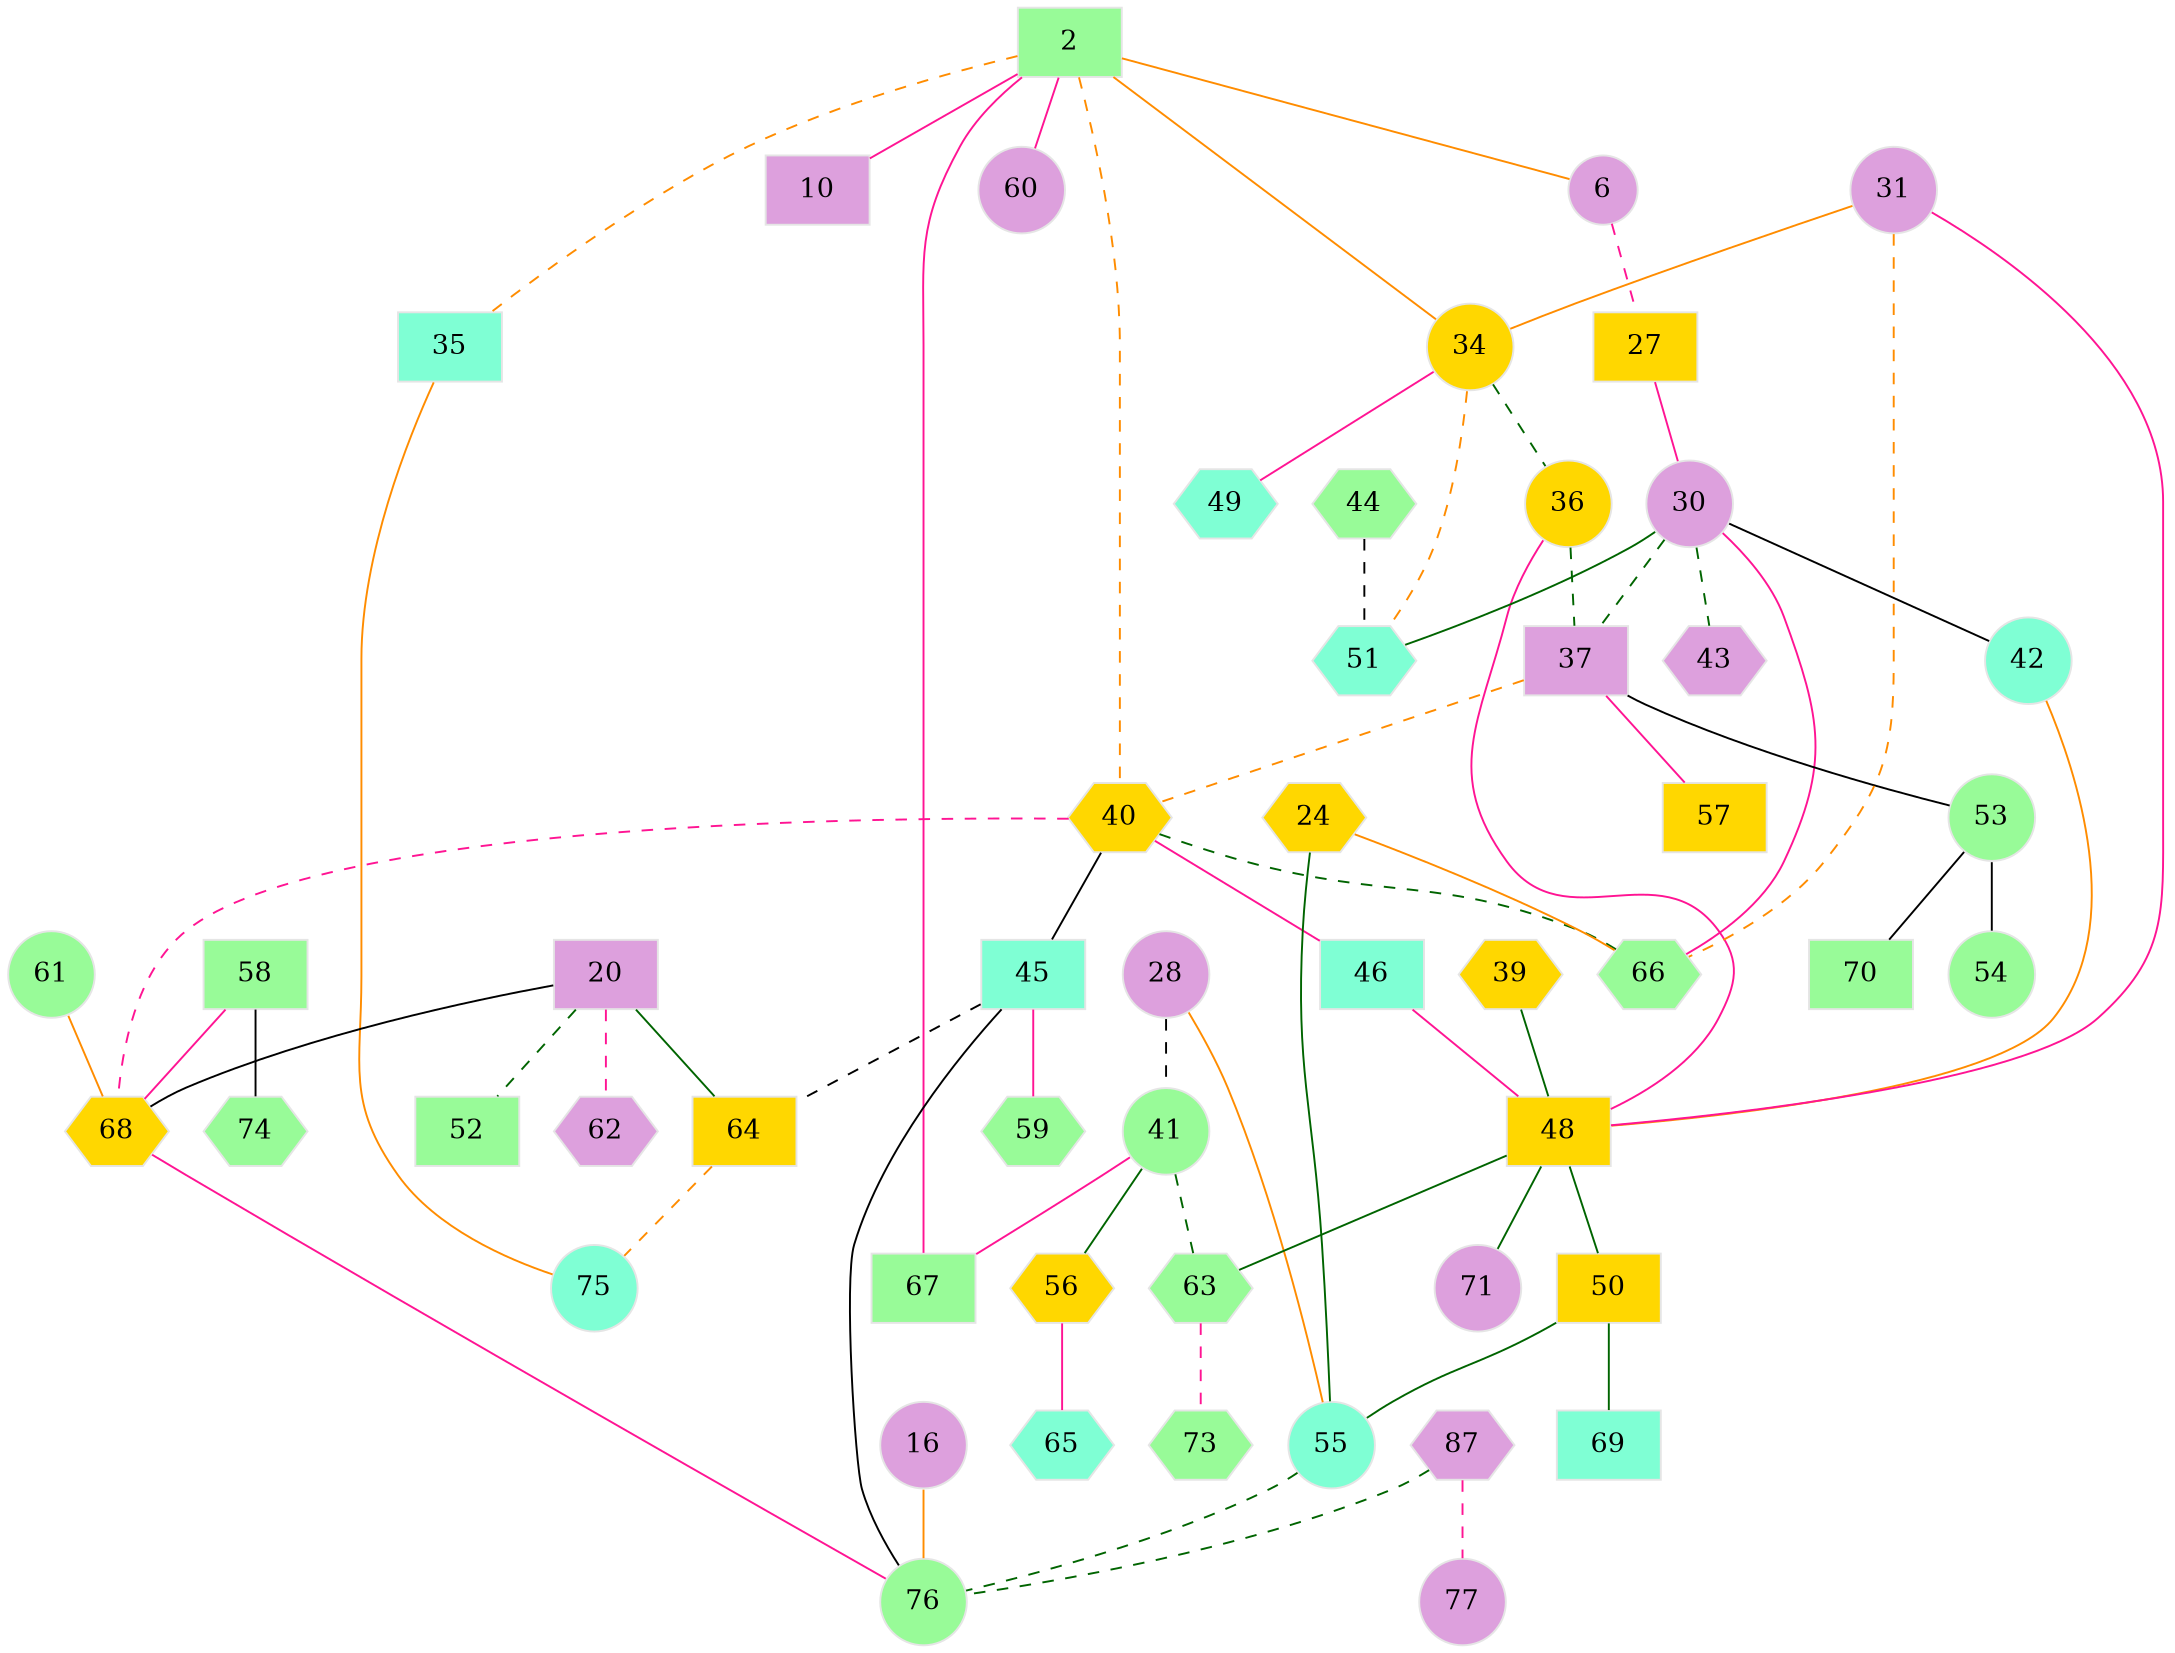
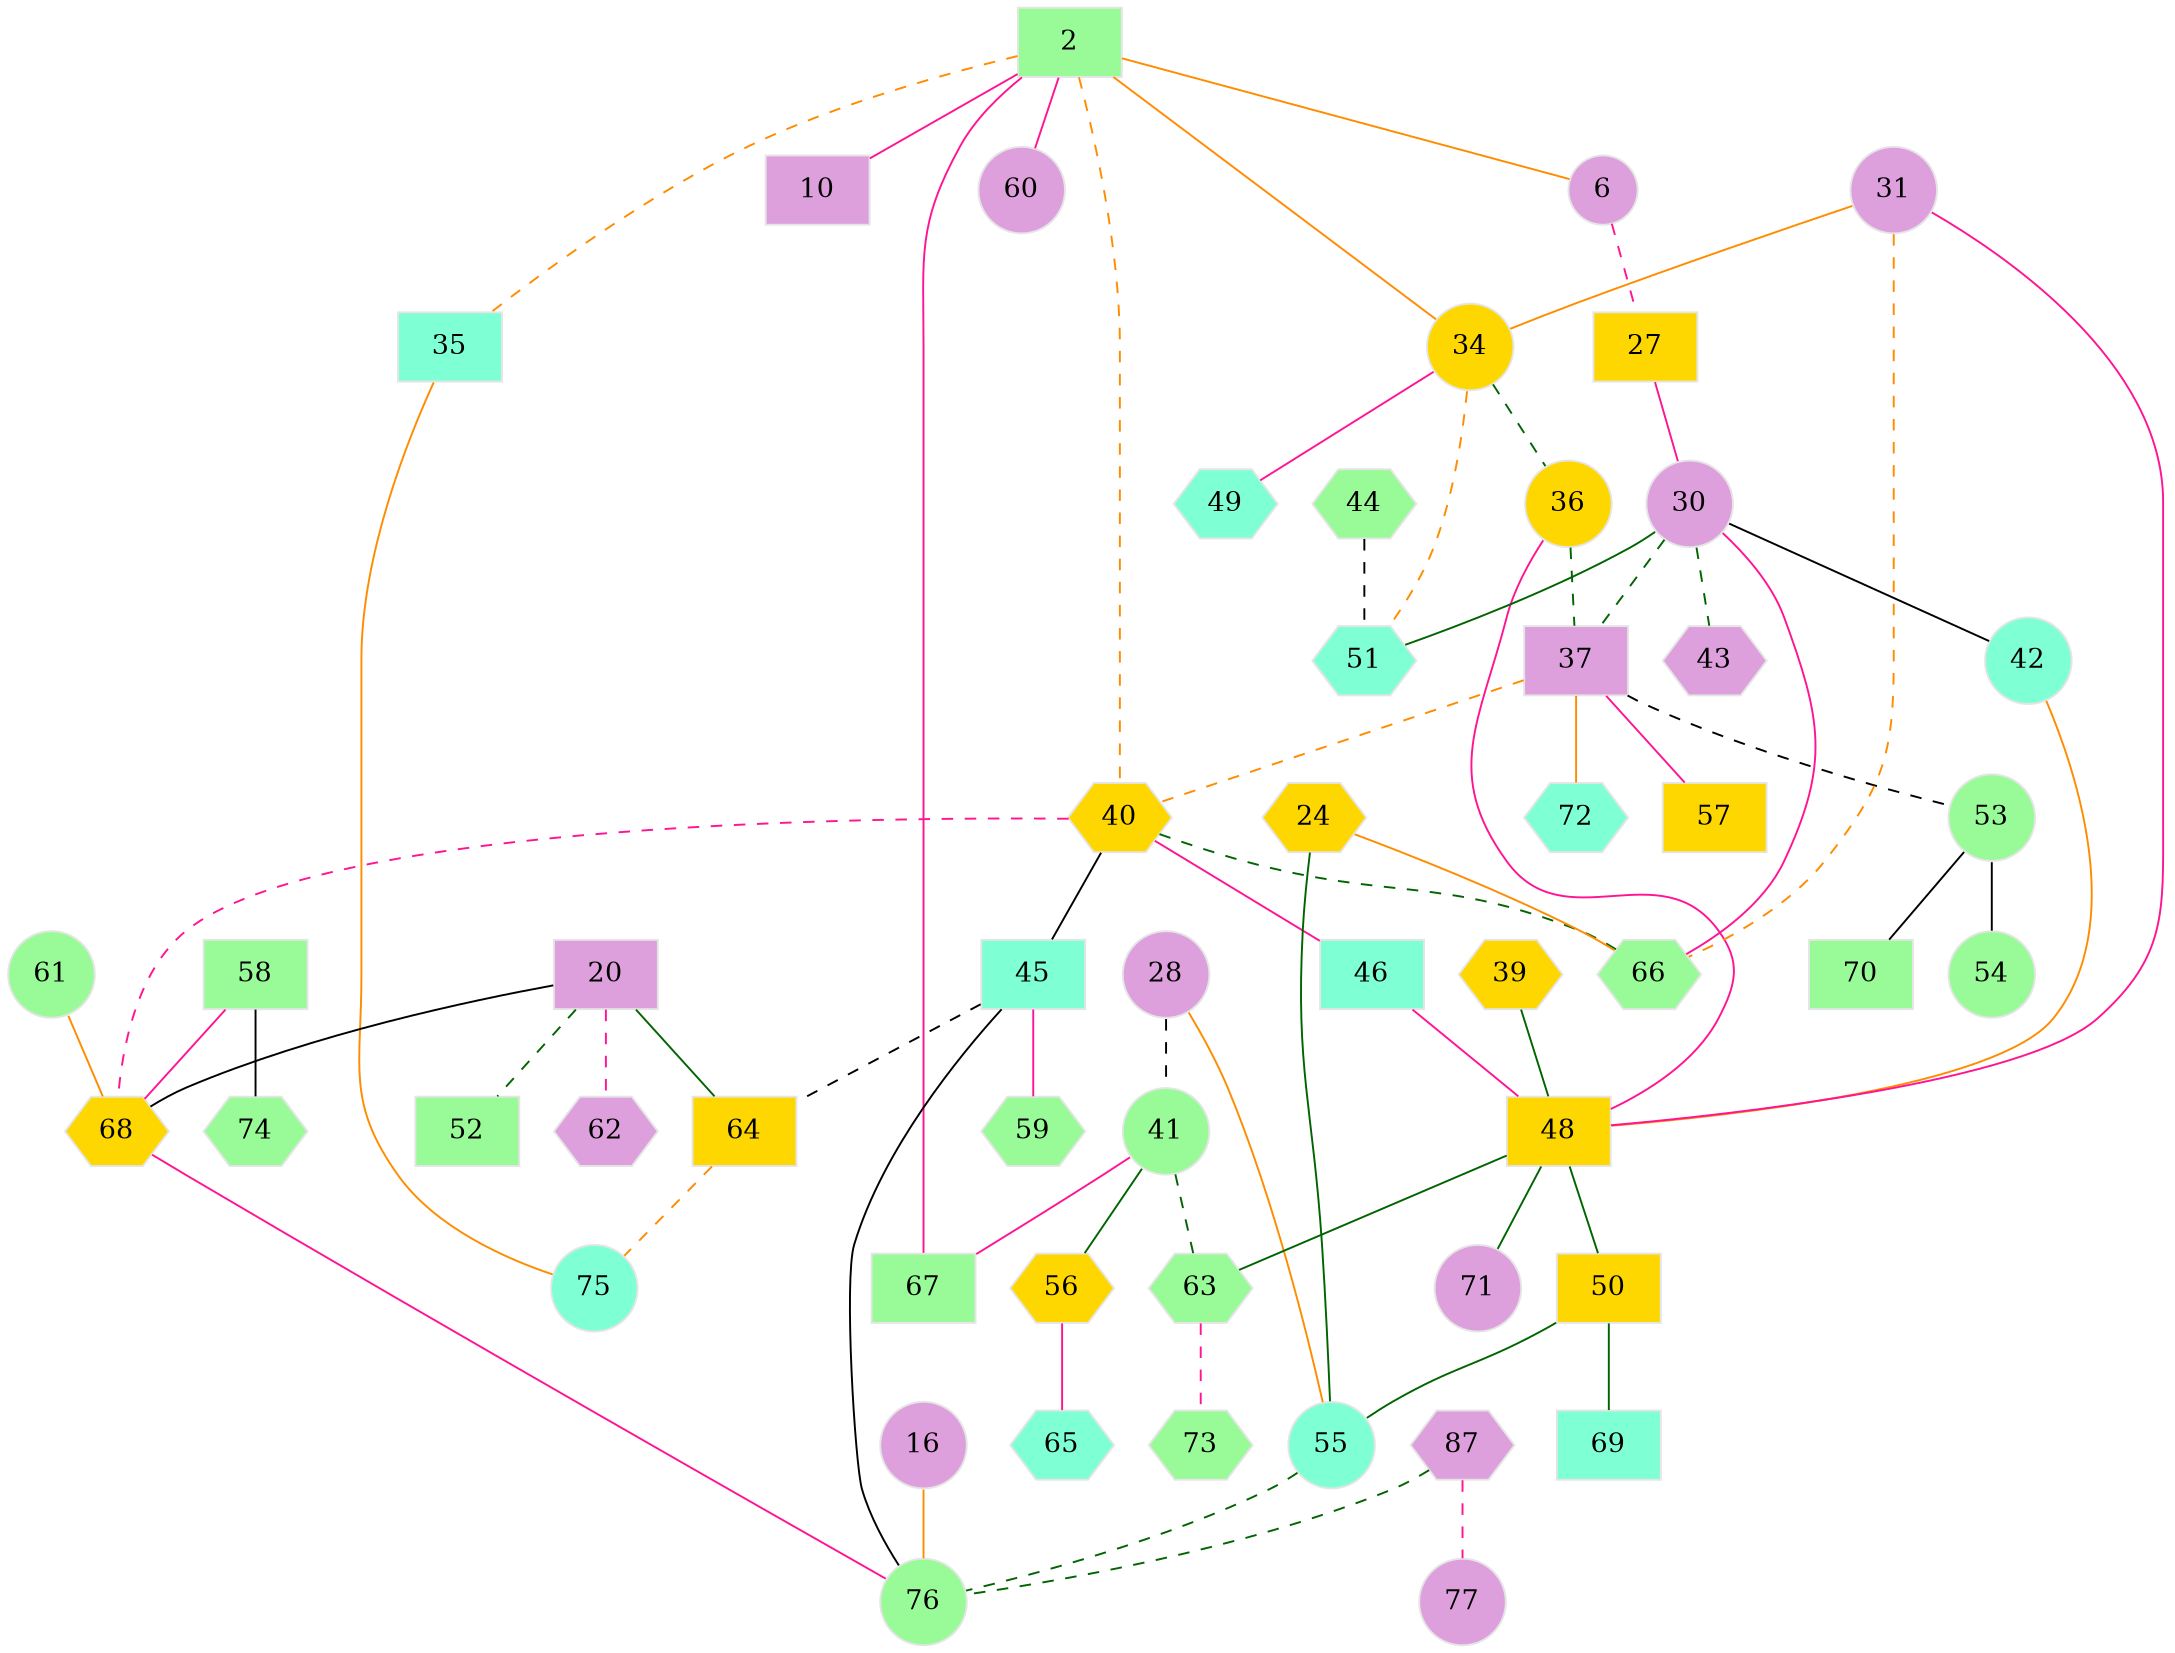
edge "37" -- "53": style solid -> dashed
node "72": added
